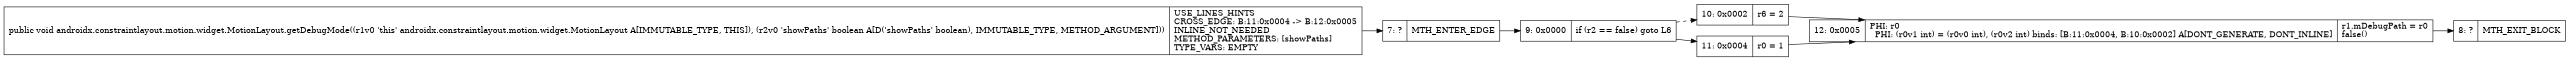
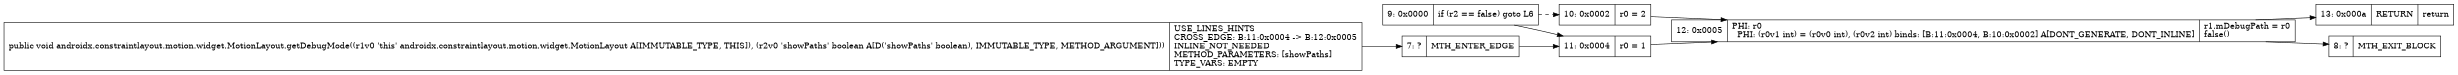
node "10: 0x0002": text "r6 = 2" -> "r0 = 2"
node "13: 0x000a": added
edge "7: ?" -> "9: 0x0000": now "7: ?" -> "11: 0x0004"
